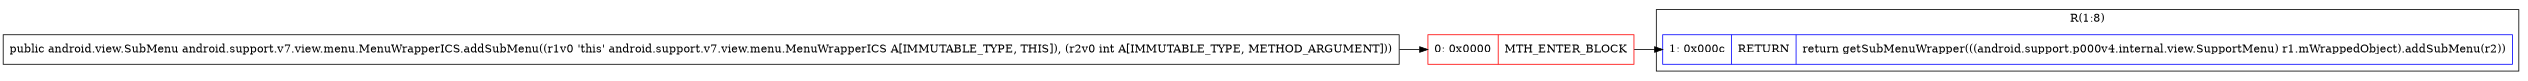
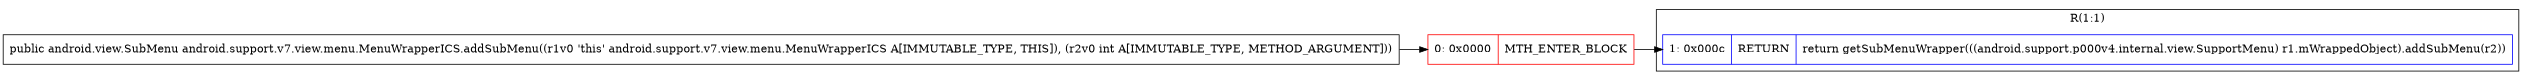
cluster "R(1:8)": label "R(1:8)" -> "R(1:1)"
